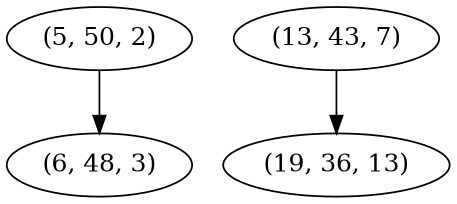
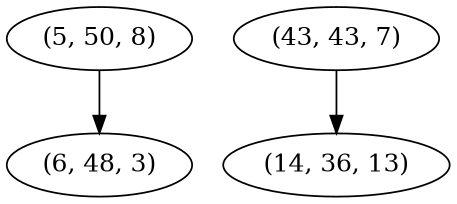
node "(5, 50, 2)": label "(5, 50, 2)" -> "(5, 50, 8)"
node "(13, 43, 7)": label "(13, 43, 7)" -> "(43, 43, 7)"
node "(19, 36, 13)": label "(19, 36, 13)" -> "(14, 36, 13)"
